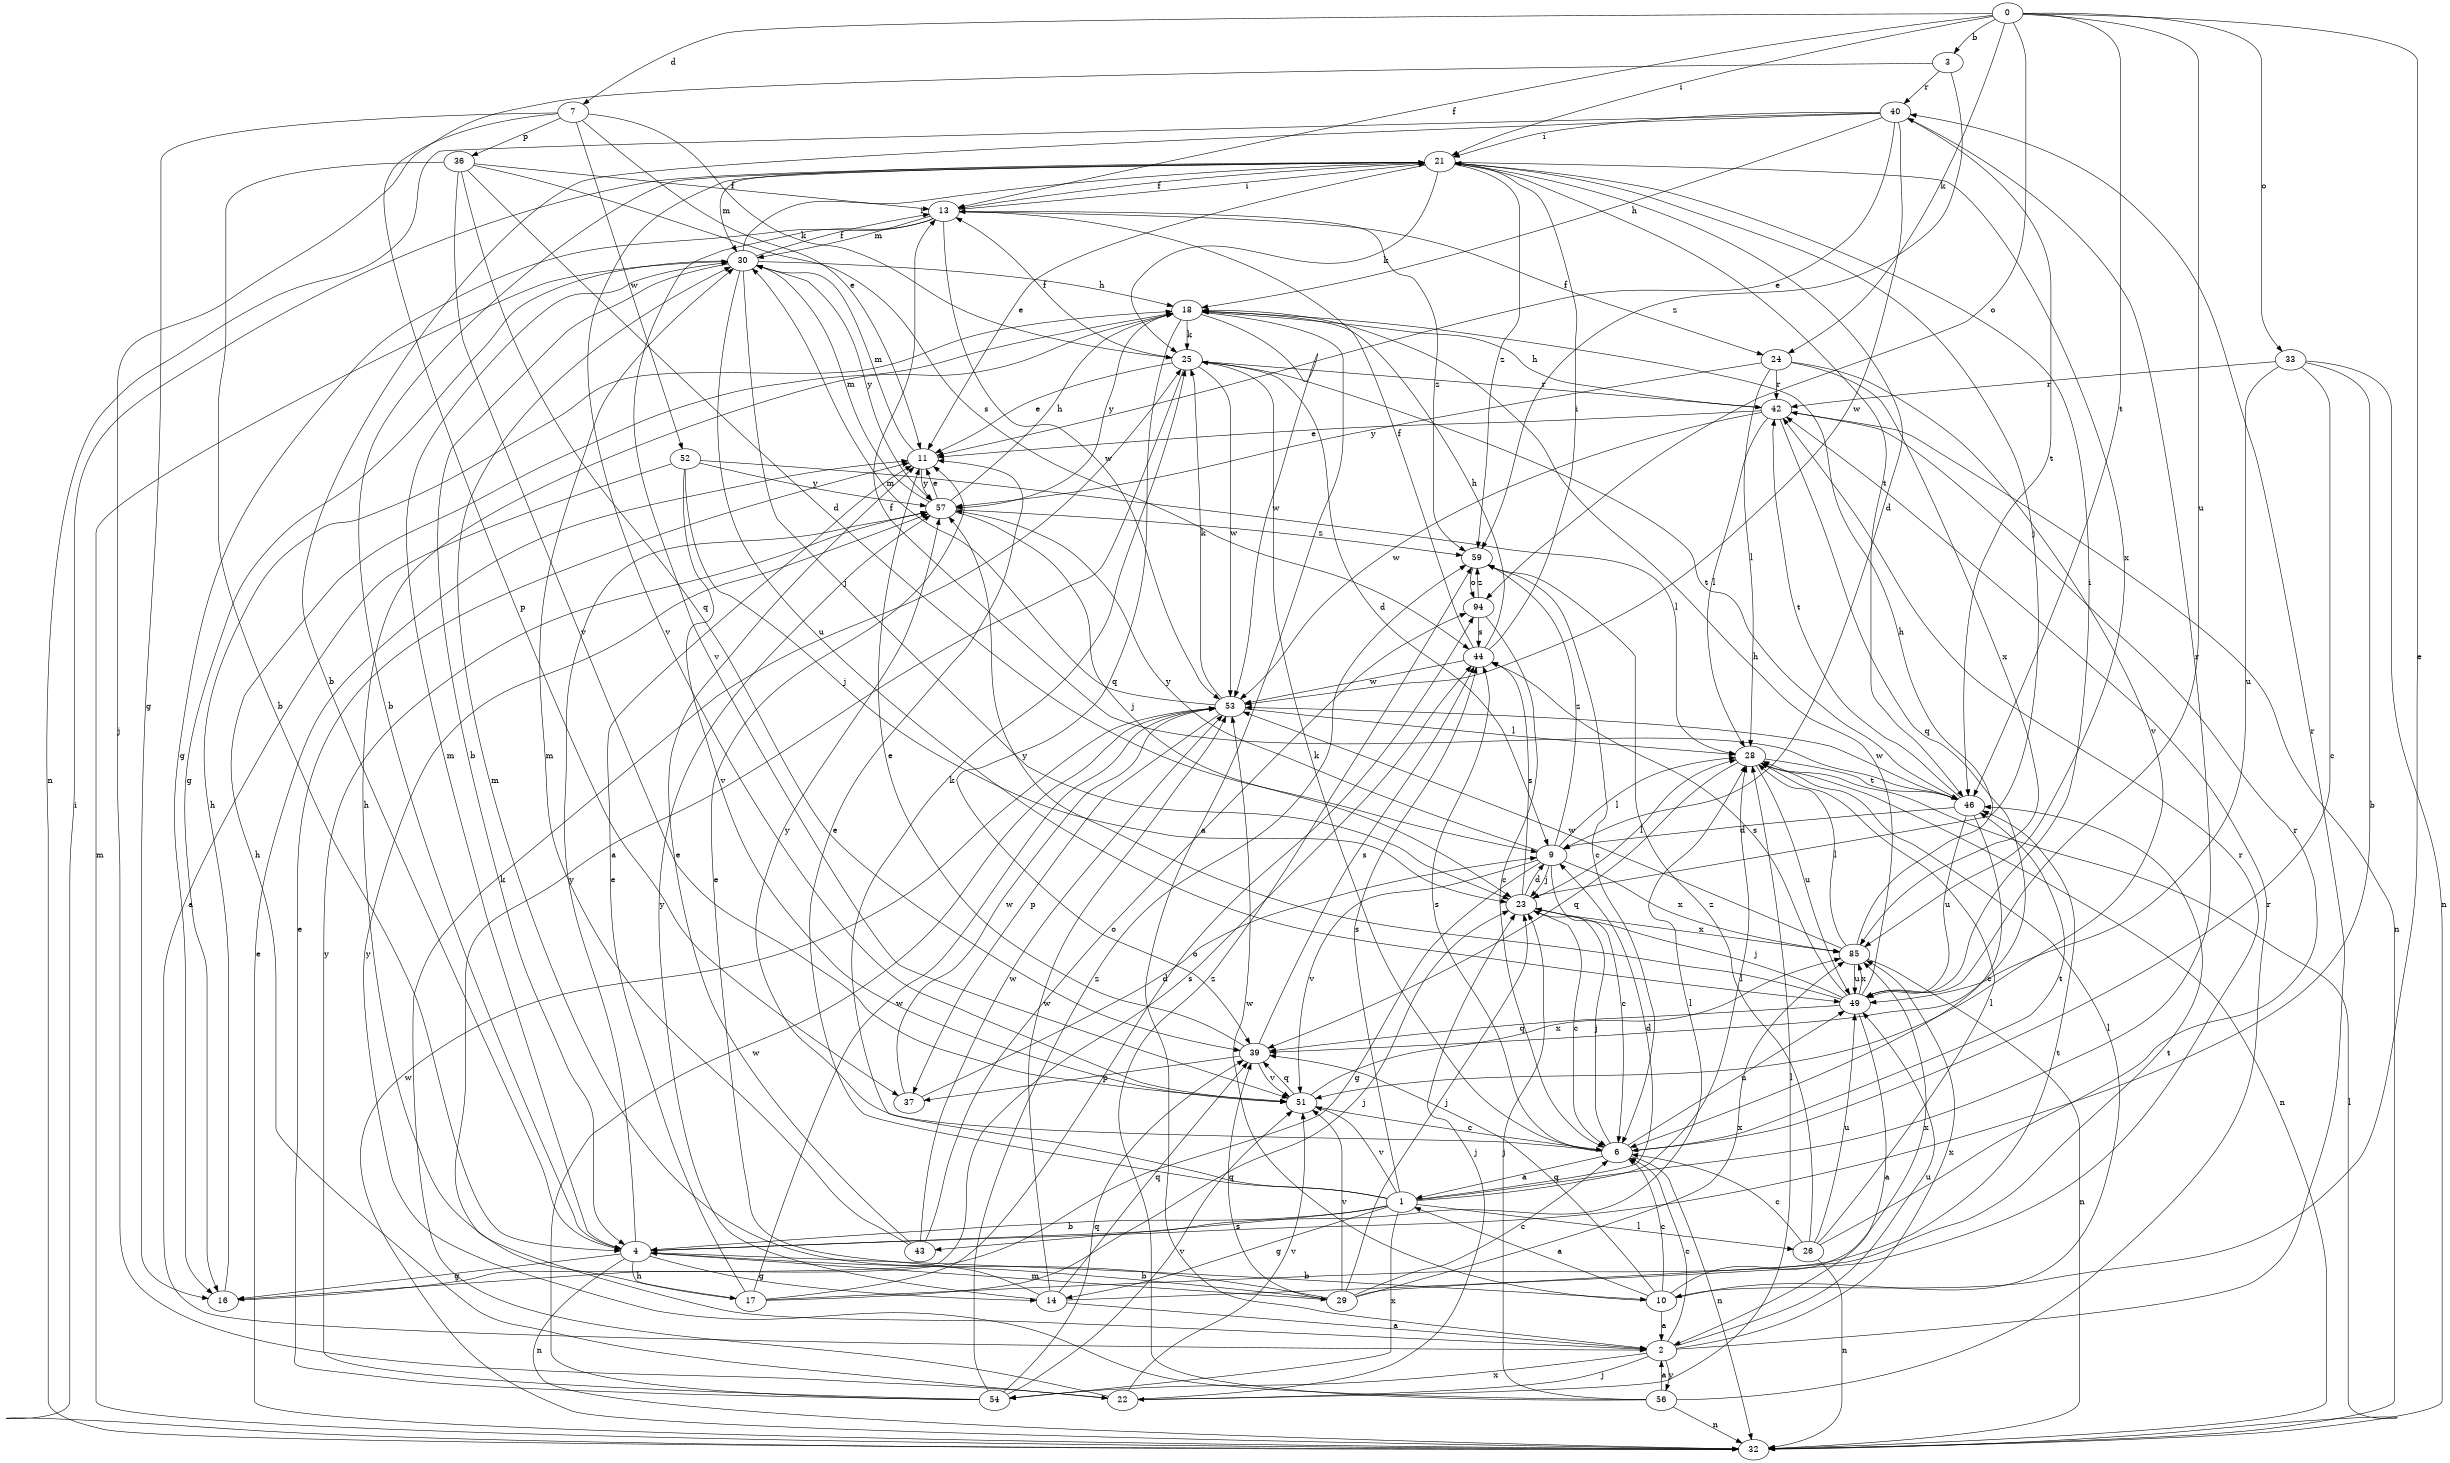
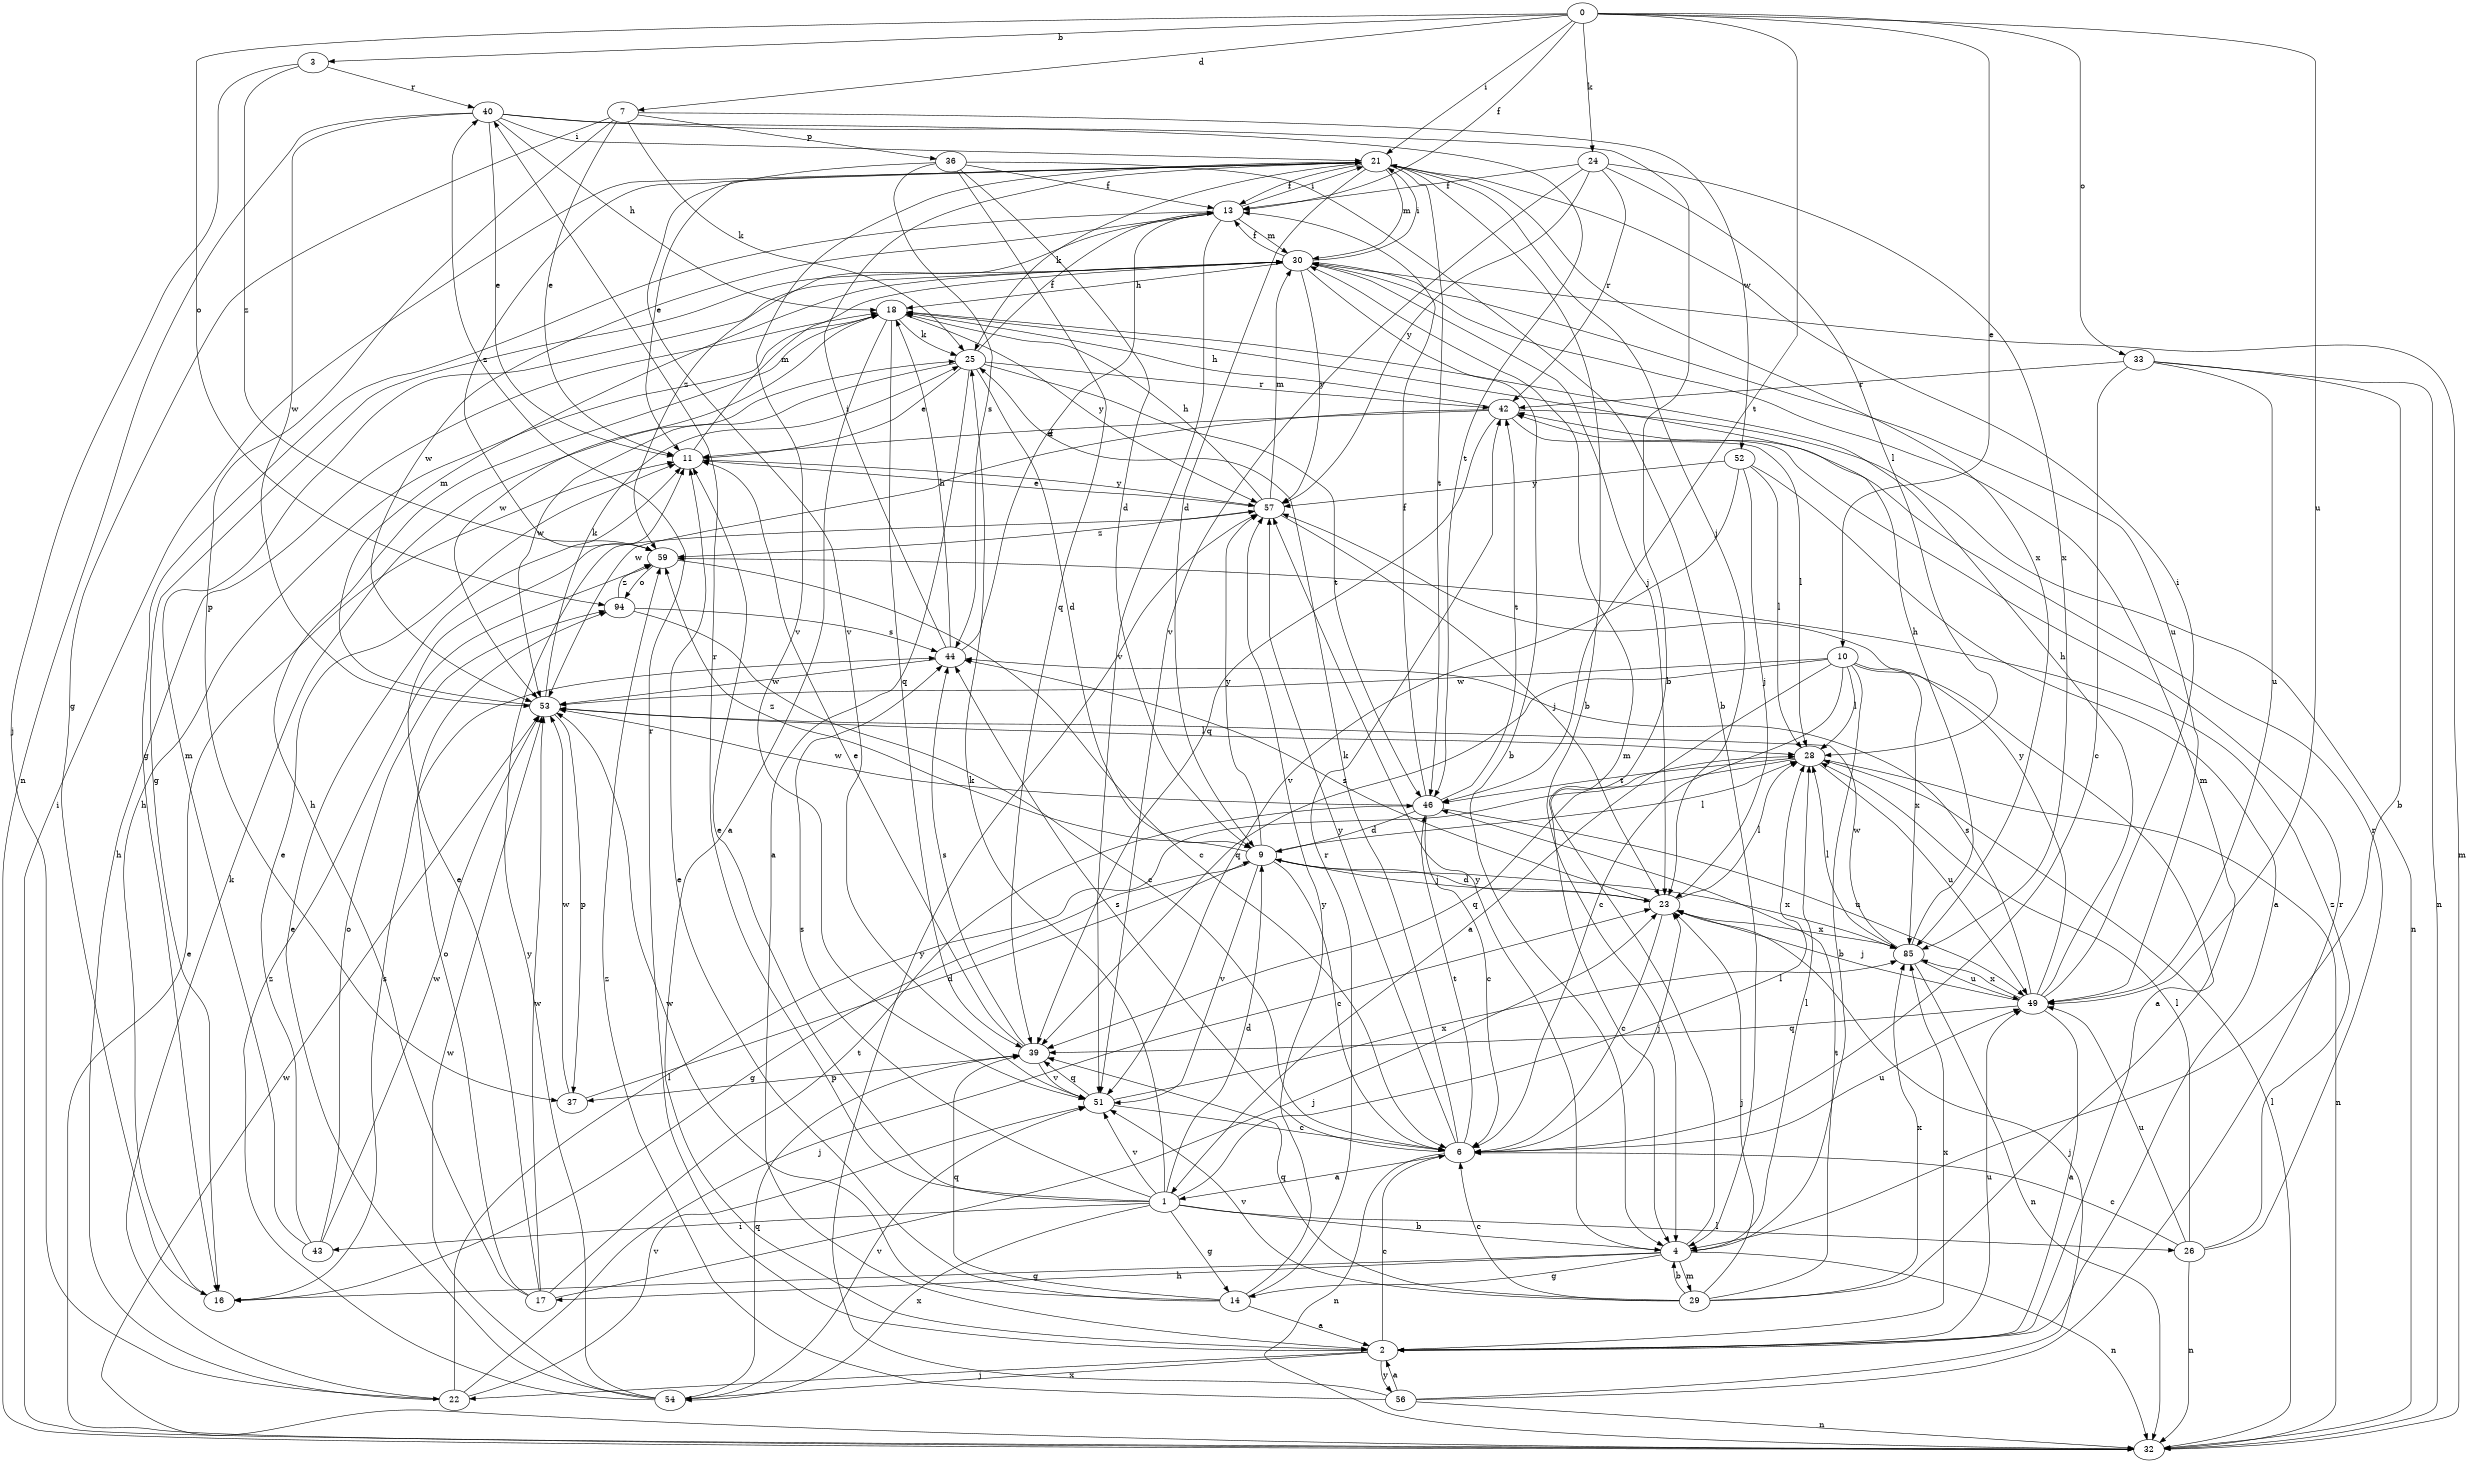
edge "13" -> "24": reversed
edge "1" -> "43": label "s" -> "i"
edge "4" -> "10": reversed
